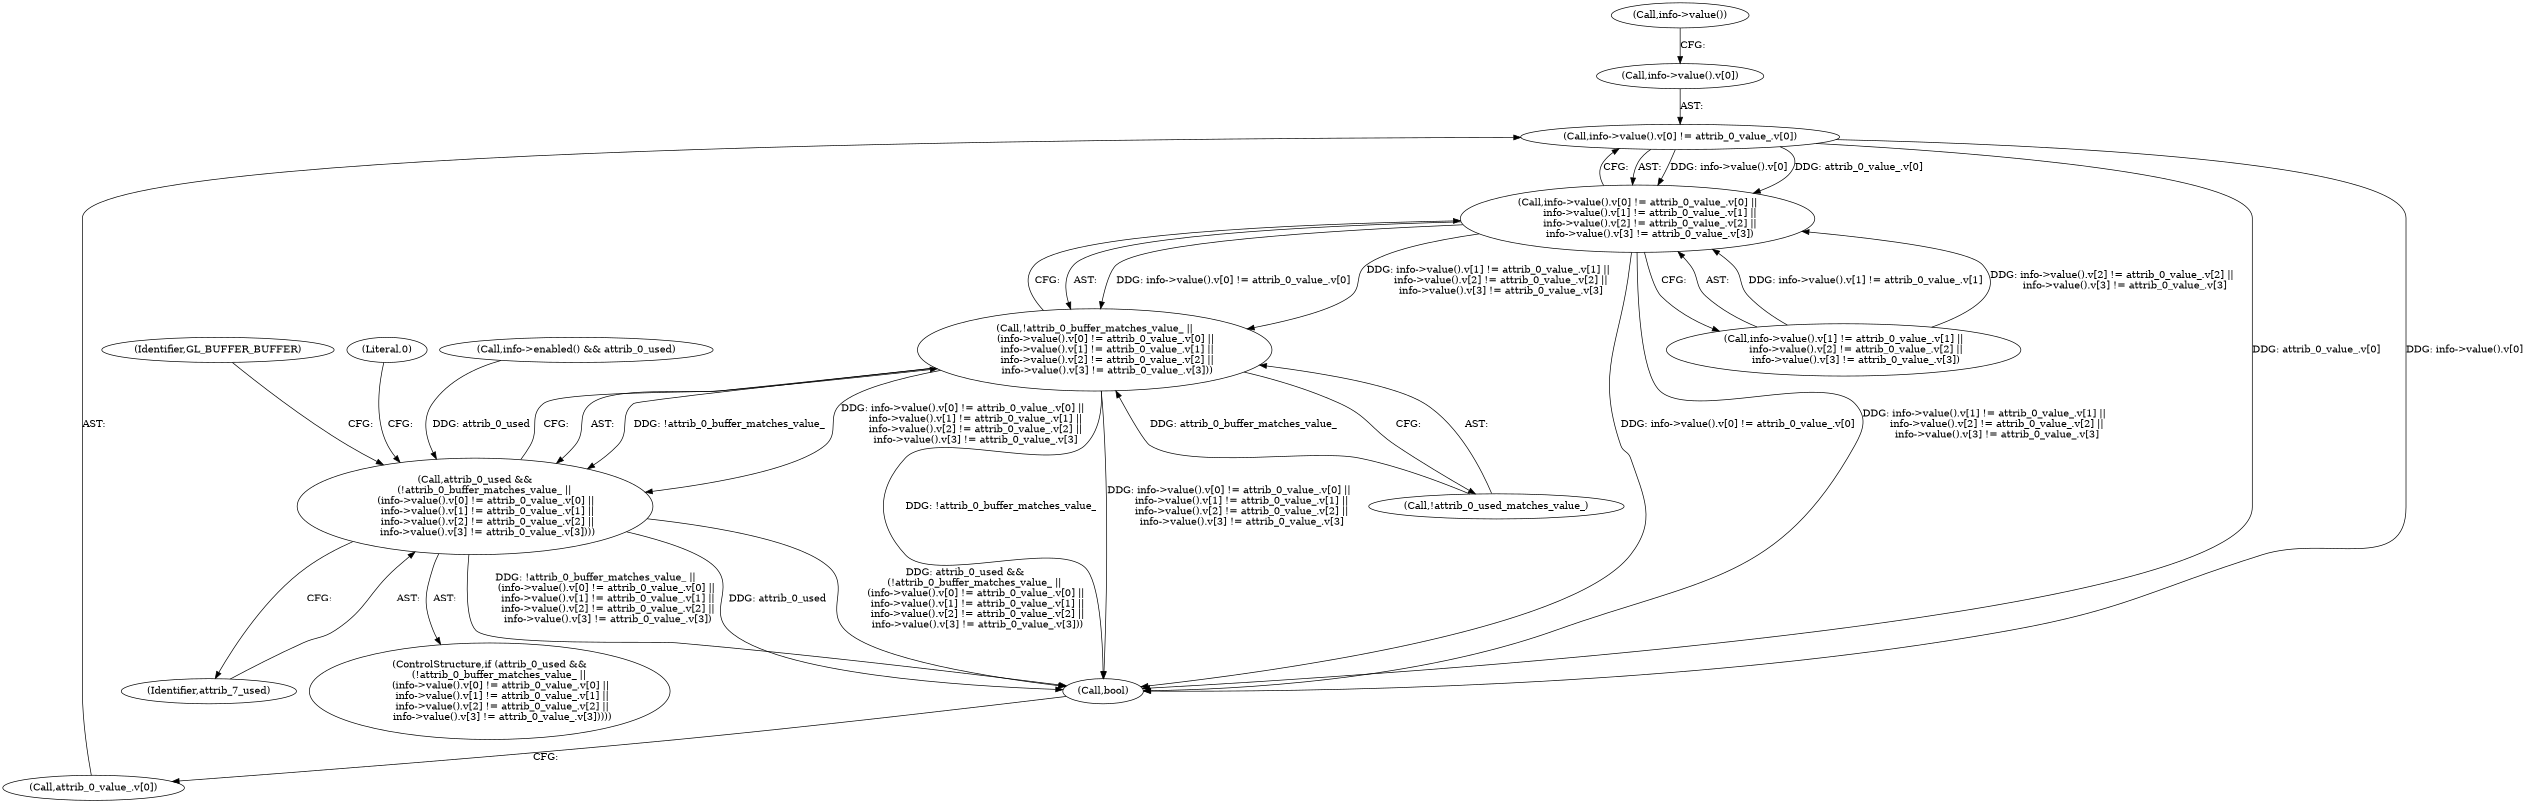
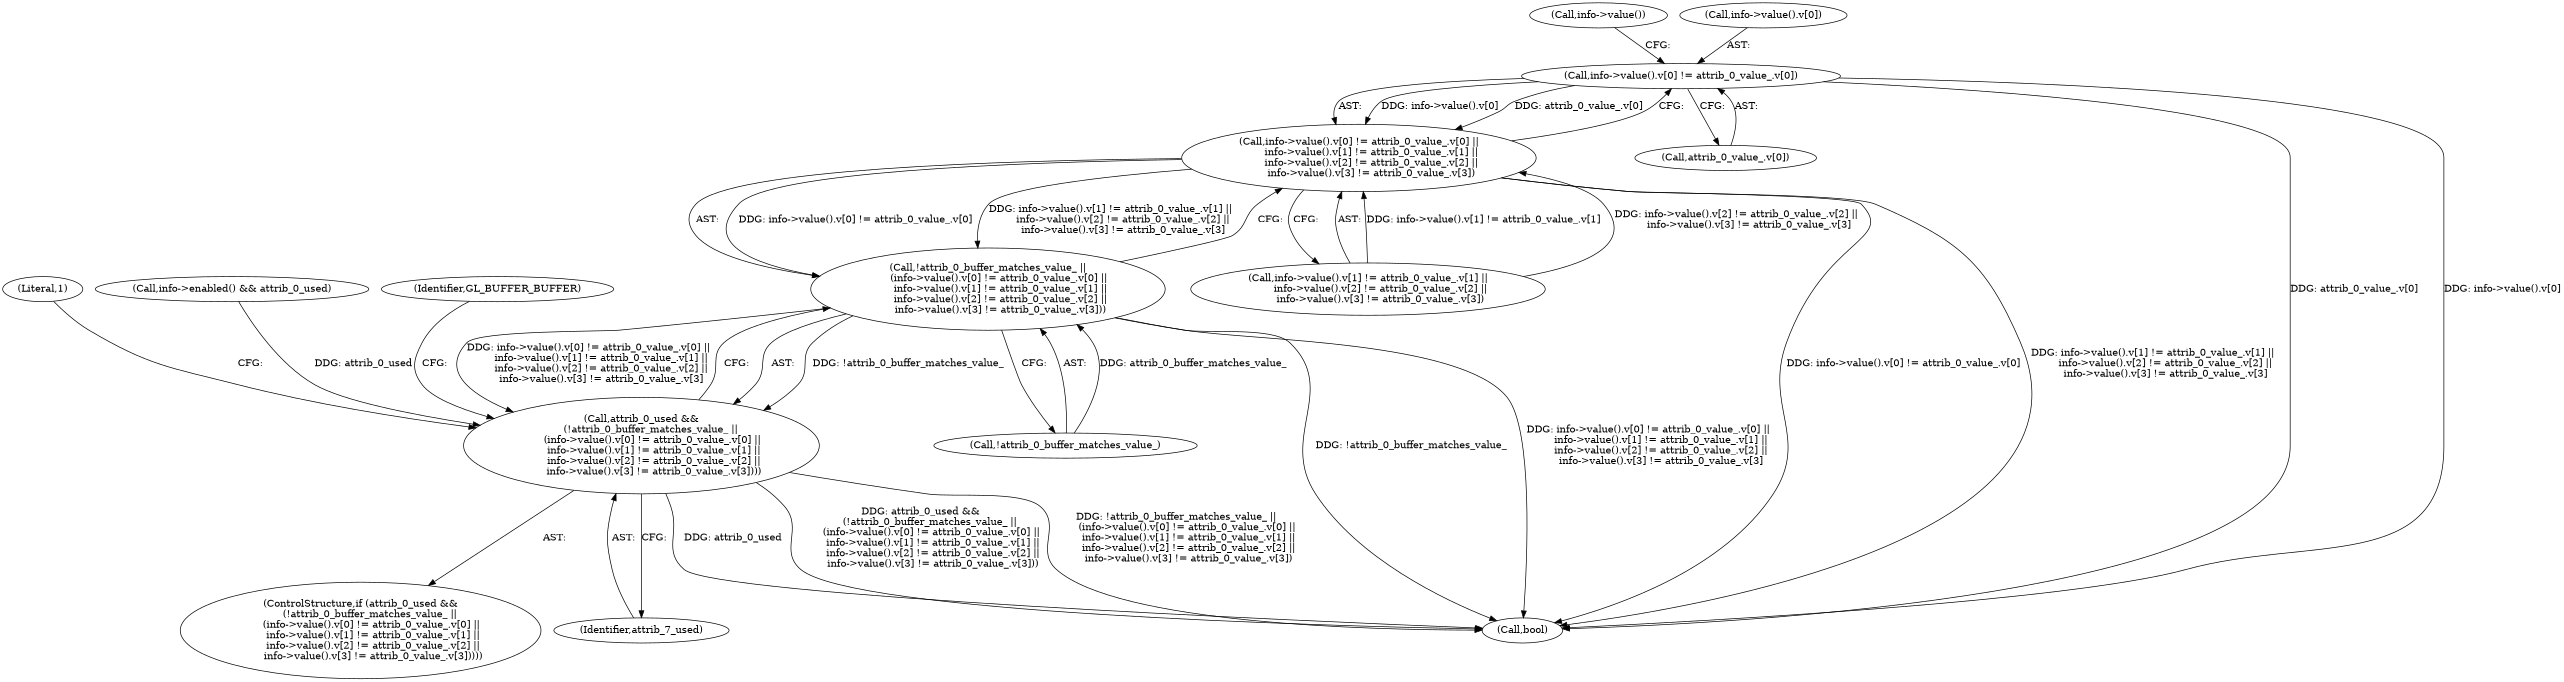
edge "(Call,info->value())" -> "(Call,info->value().v[0])": now "(Call,info->value())" -> "(Call,info->value().v[0] != attrib_0_value_.v[0])"
node "(Literal,0)": label "(Literal,0)" -> "(Literal,1)"
node "(Call,!attrib_0_used_matches_value_)": label "(Call,!attrib_0_used_matches_value_)" -> "(Call,!attrib_0_buffer_matches_value_)"
edge "(Call,bool)" -> "(Call,attrib_0_value_.v[0])": now "(Call,info->value().v[0] != attrib_0_value_.v[0])" -> "(Call,attrib_0_value_.v[0])"
